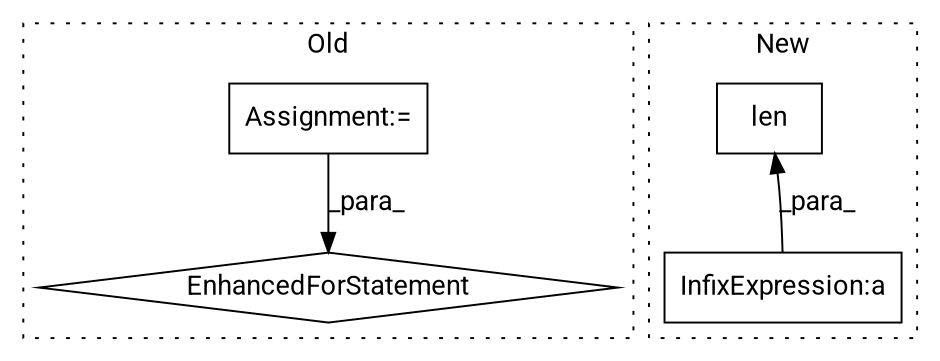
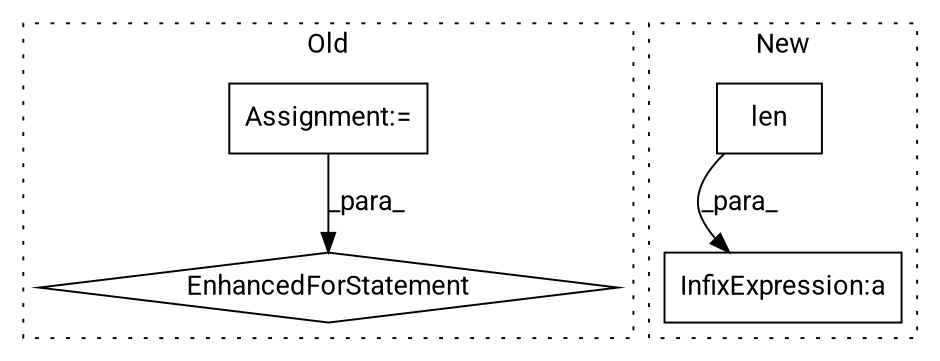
edge "InfixExpression:a" -> "len": reversed
